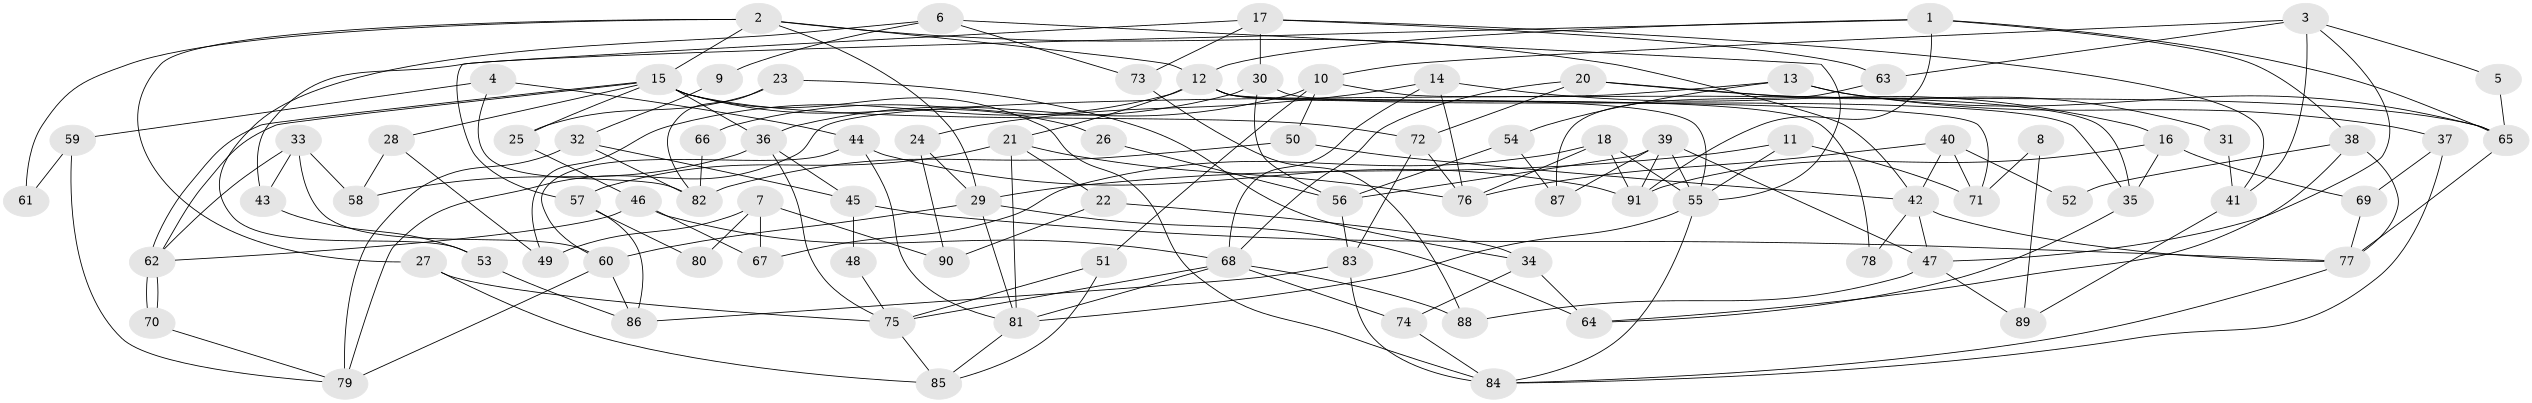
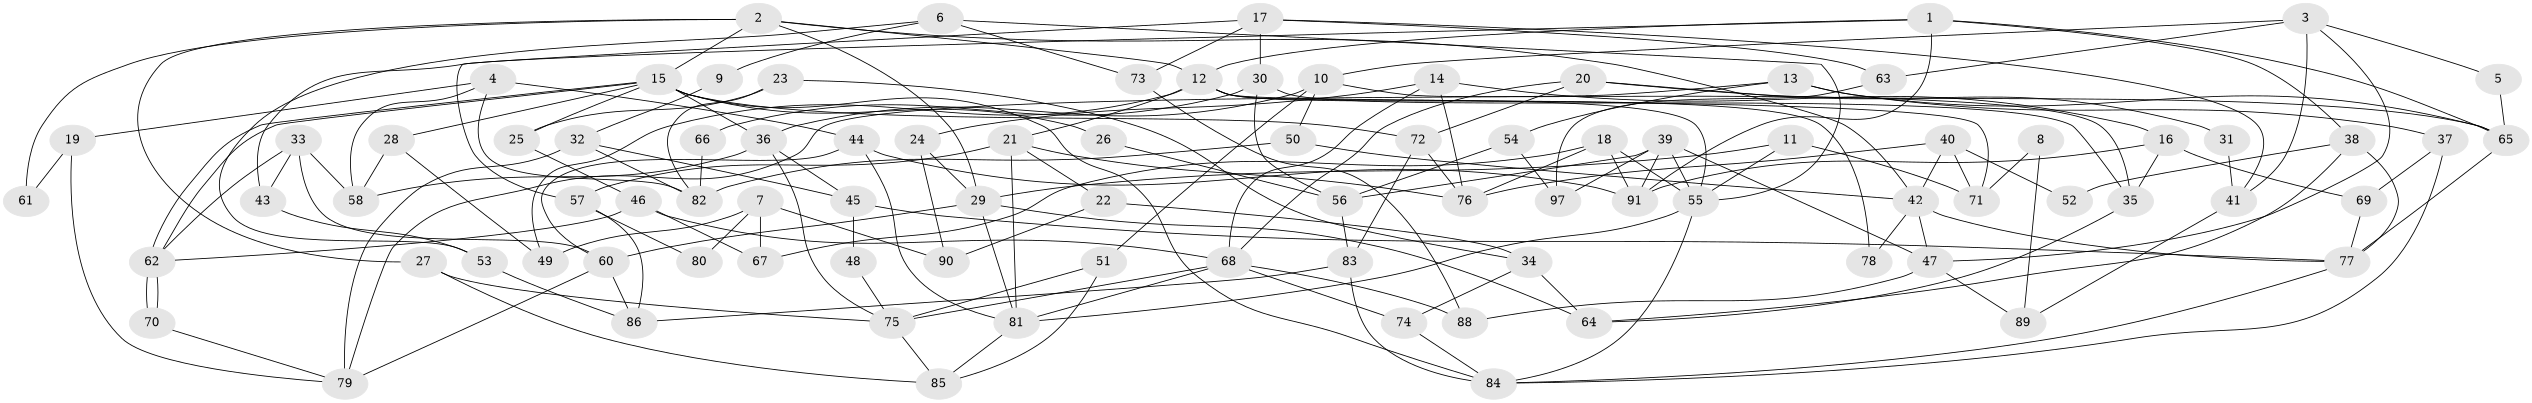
edge "4" -- "58": added
node "59": label "59" -> "19"
node "87": label "87" -> "97"
